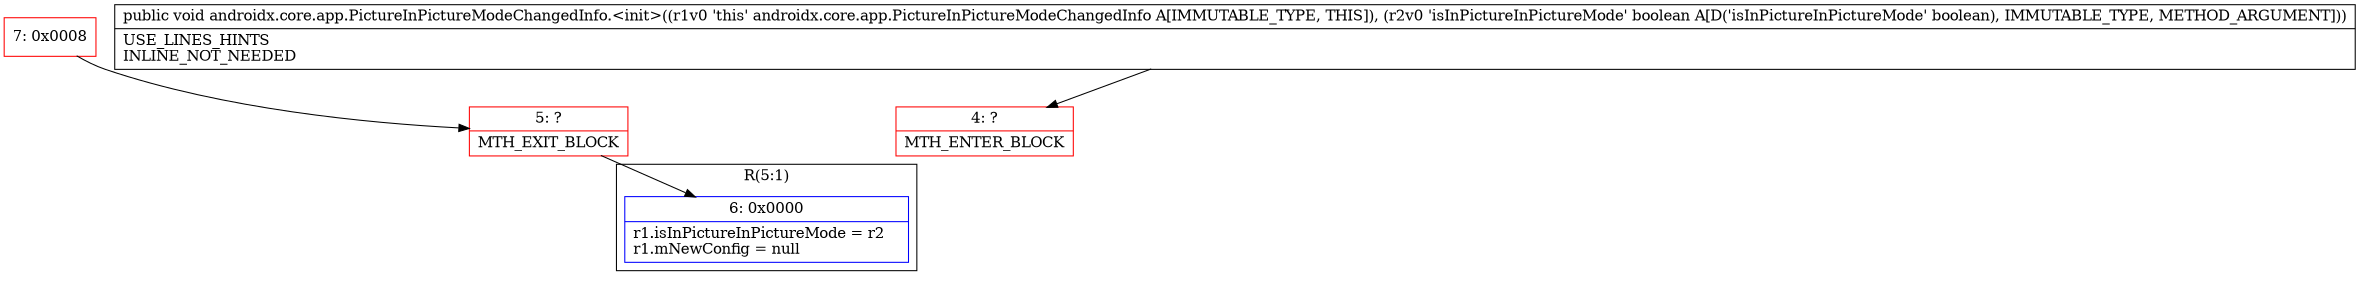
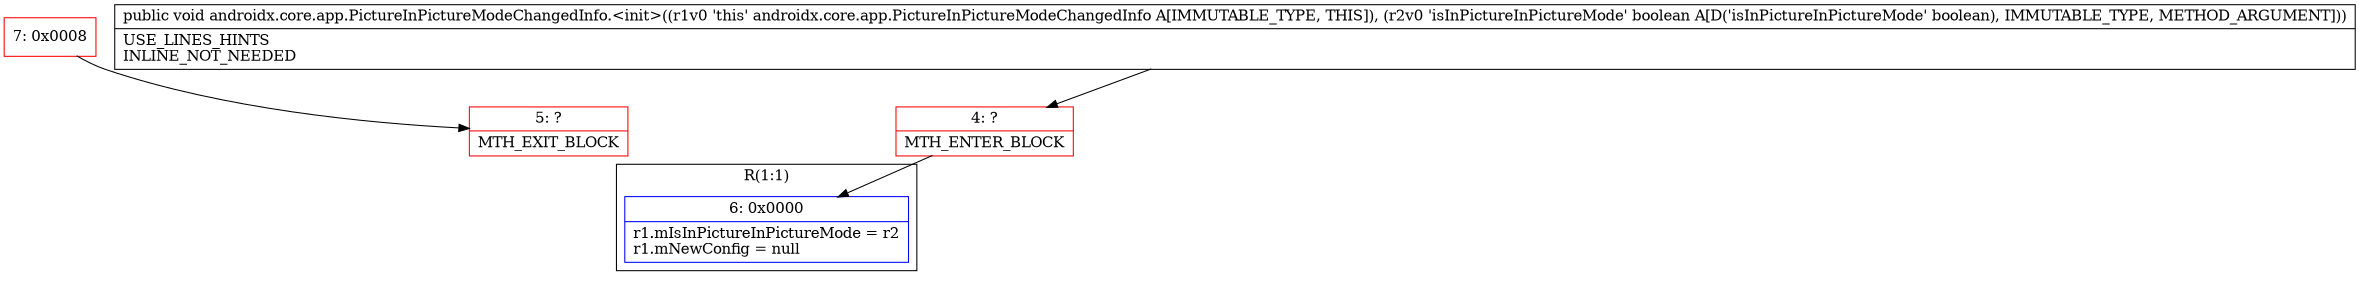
edge "5: ?" -> "6: 0x0000": now "4: ?" -> "6: 0x0000"
cluster "R(5:1)": label "R(5:1)" -> "R(1:1)"
node "6: 0x0000": text "r1.isInPictureInPictureMode = r2" -> "r1.mIsInPictureInPictureMode = r2"
